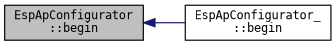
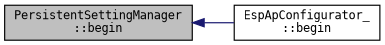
node "EspApConfigurator ::begin": label "EspApConfigurator ::begin" -> "PersistentSettingManager ::begin"
